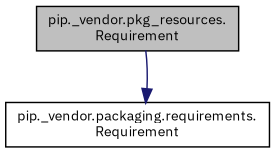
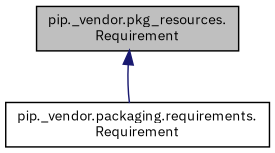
edge "pip._vendor.pkg_resources. Requirement" -> "pip._vendor.packaging.requirements. Requirement": reversed
